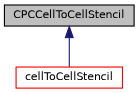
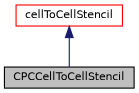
edge "cellToCellStencil" -> "CPCCellToCellStencil": reversed
